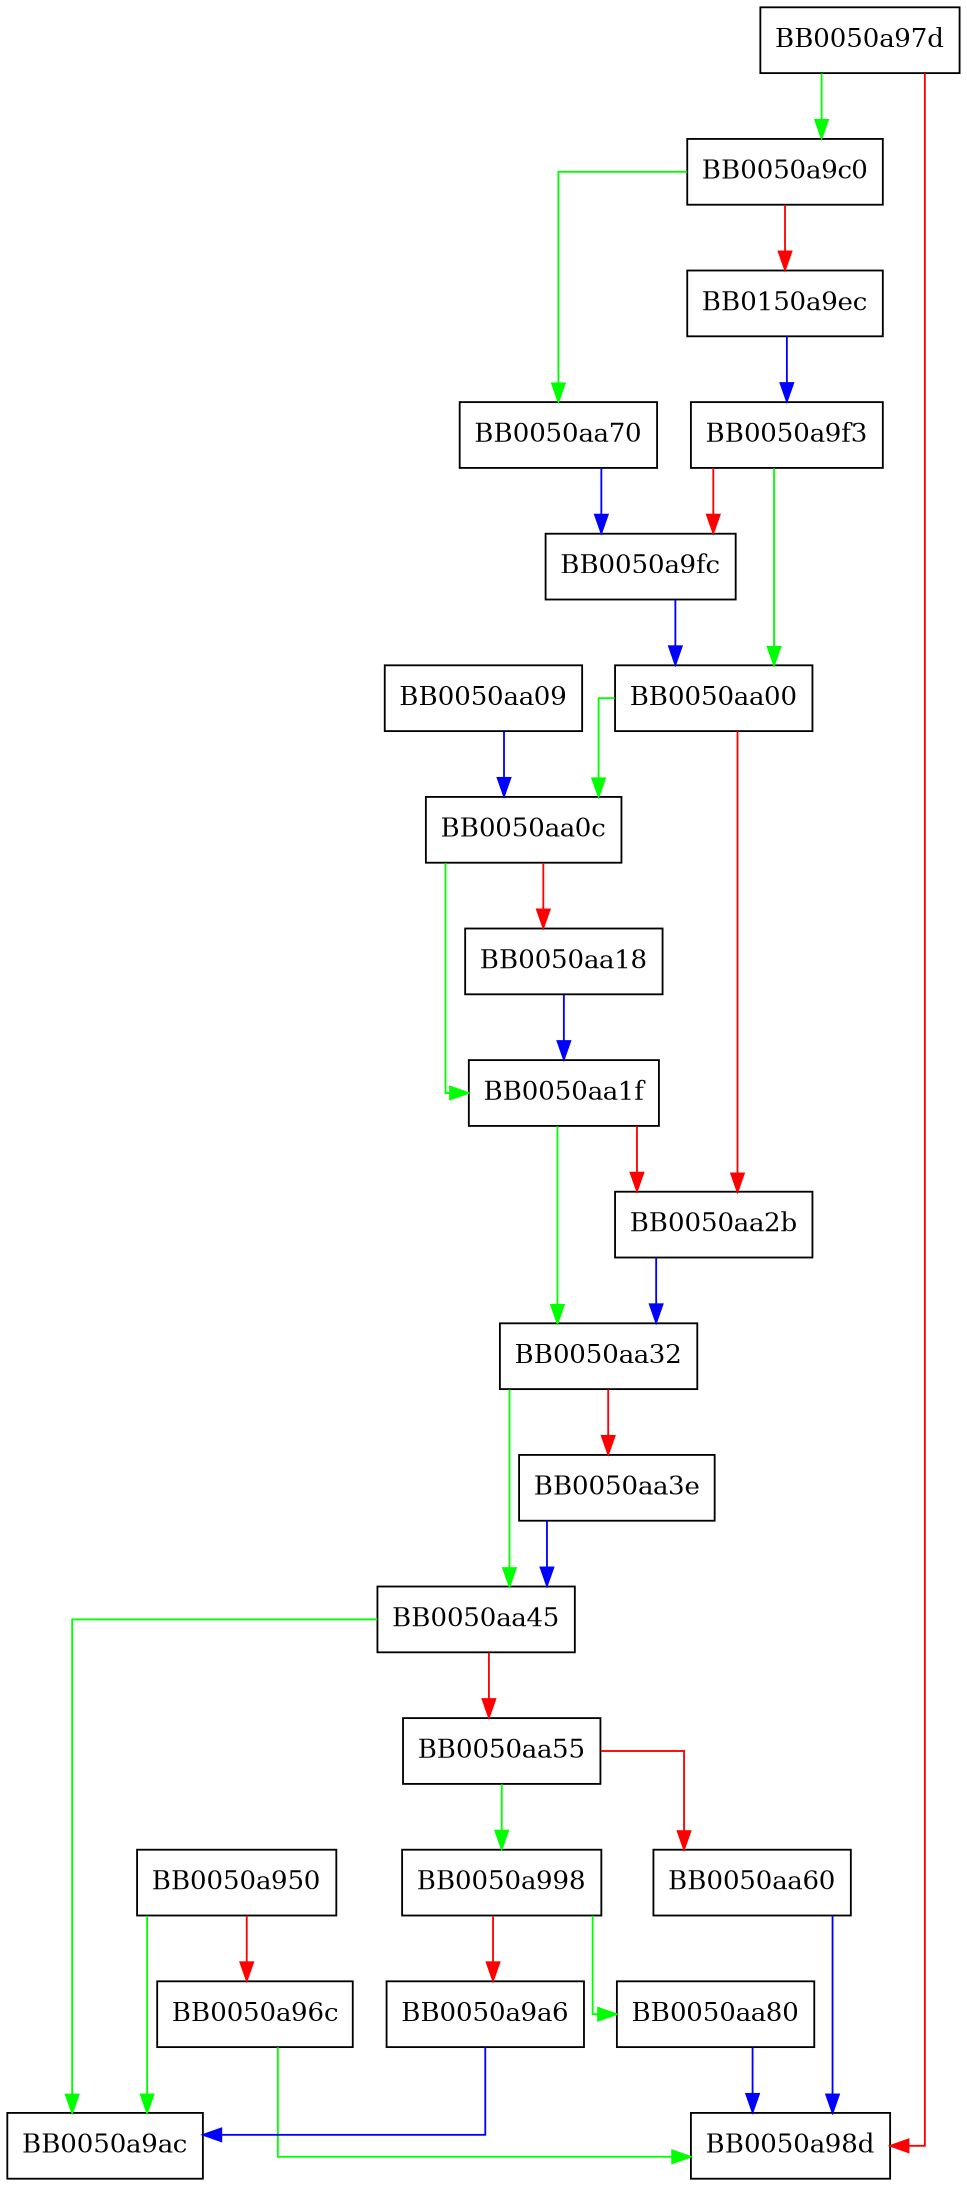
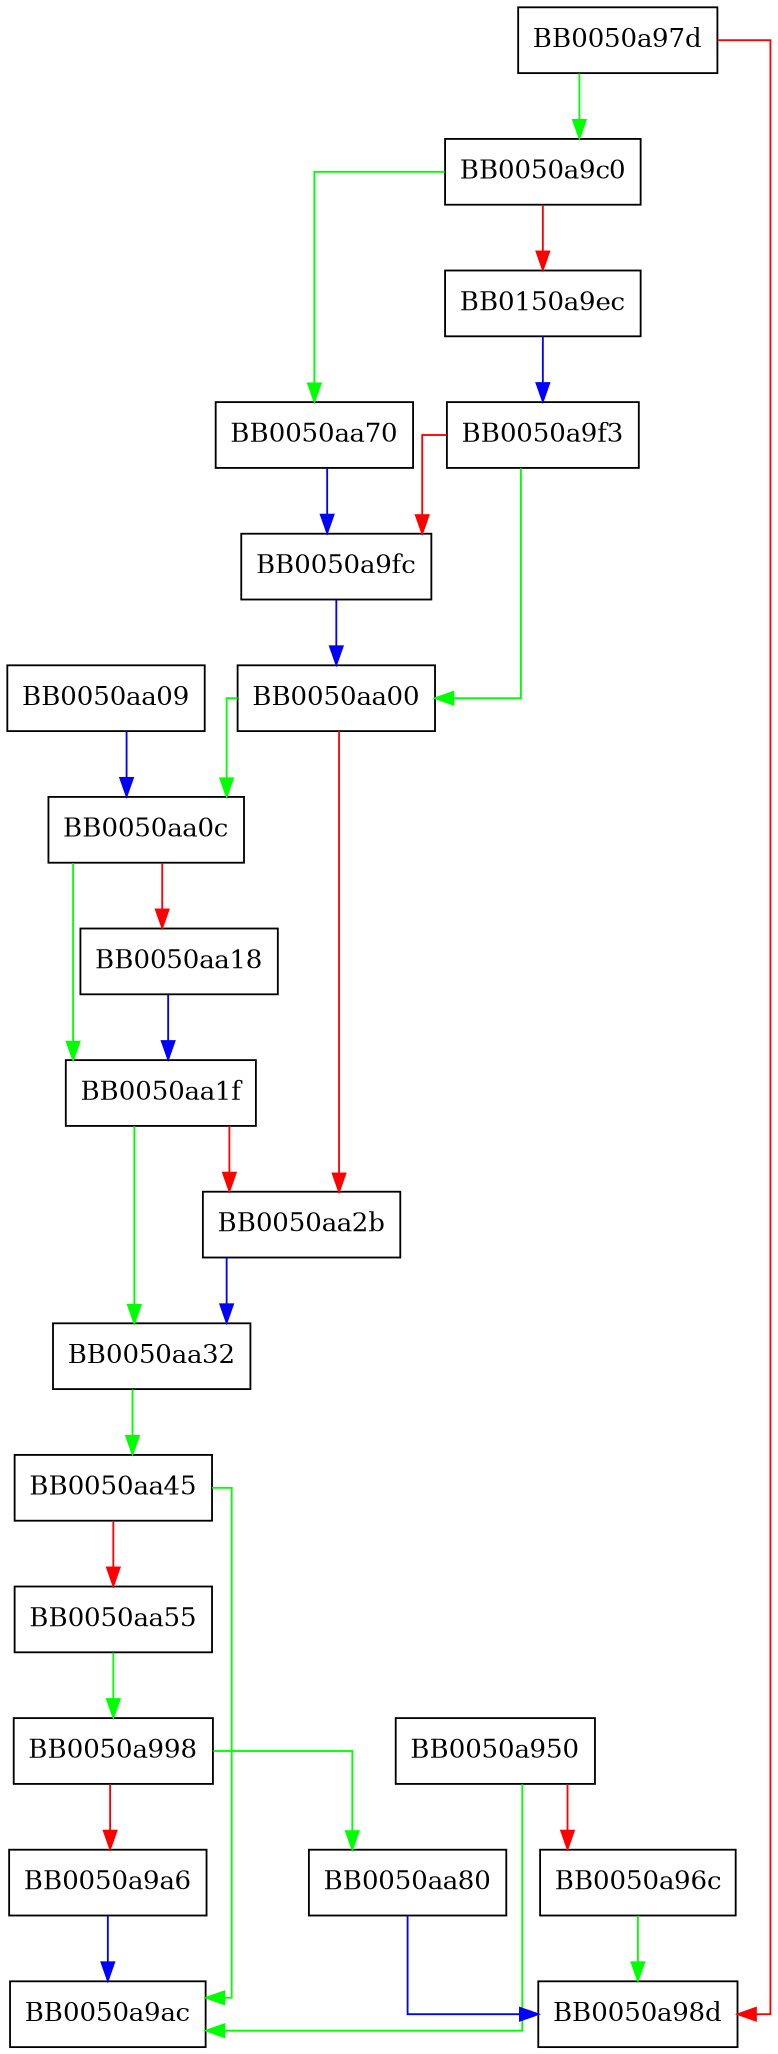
node "BB0050aa3e": removed
node "BB0050aa60": removed
